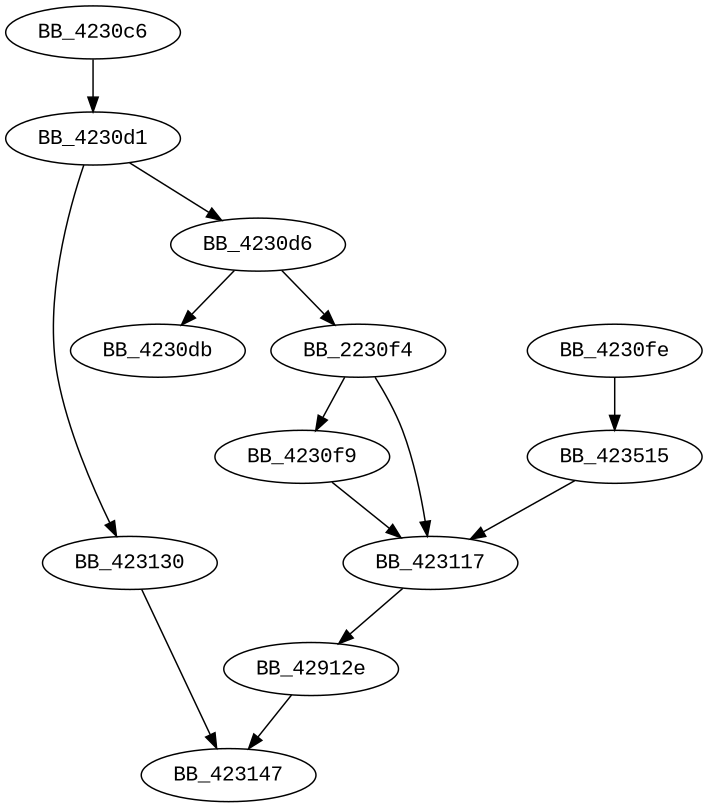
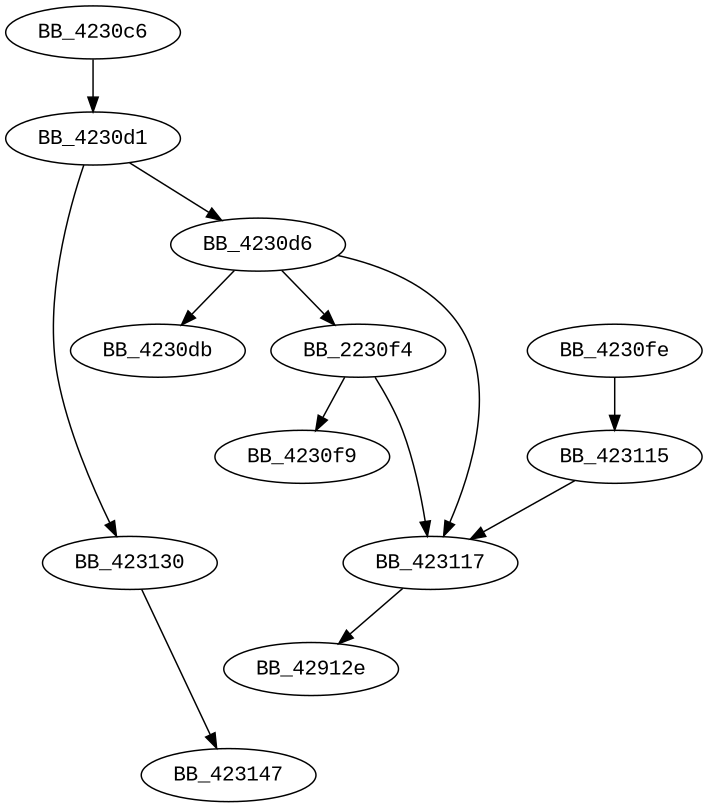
node "BB_423515": label "BB_423515" -> "BB_423115"
edge "BB_4230f9" -> "BB_423117": now "BB_4230d6" -> "BB_423117"
edge "BB_42912e" -> "BB_423147": removed
